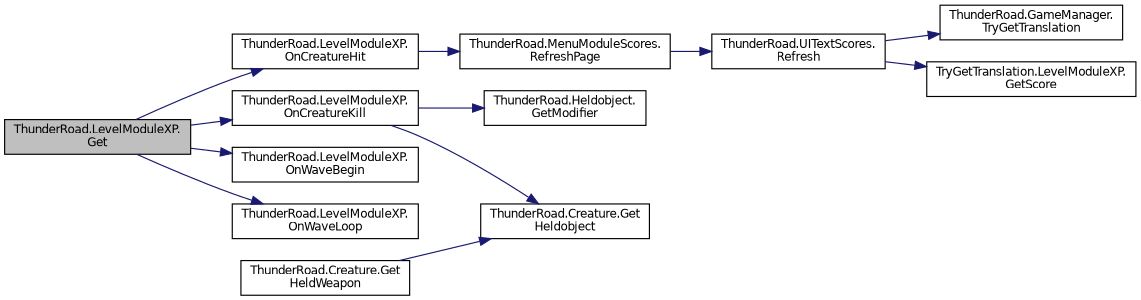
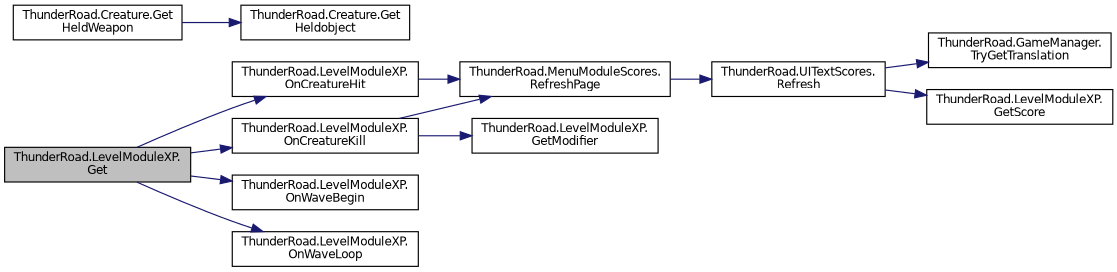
node "TryGetTranslation.LevelModuleXP. GetScore": label "TryGetTranslation.LevelModuleXP. GetScore" -> "ThunderRoad.LevelModuleXP. GetScore"
node "ThunderRoad.Heldobject. GetModifier": label "ThunderRoad.Heldobject. GetModifier" -> "ThunderRoad.LevelModuleXP. GetModifier"
edge "ThunderRoad.LevelModuleXP. OnCreatureKill" -> "ThunderRoad.Creature.Get Heldobject": now "ThunderRoad.LevelModuleXP. OnCreatureKill" -> "ThunderRoad.MenuModuleScores. RefreshPage"
